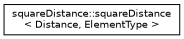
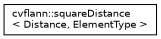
node "squareDistance::squareDistance < Distance, ElementType >": label "squareDistance::squareDistance < Distance, ElementType >" -> "cvflann::squareDistance < Distance, ElementType >"
